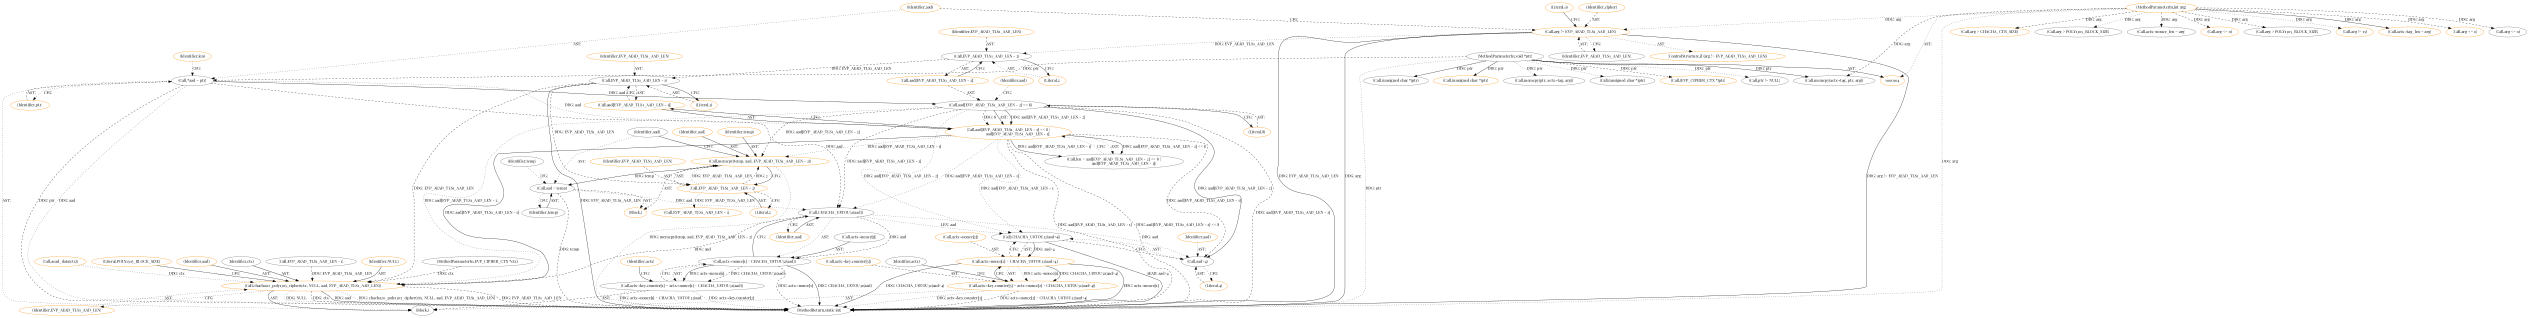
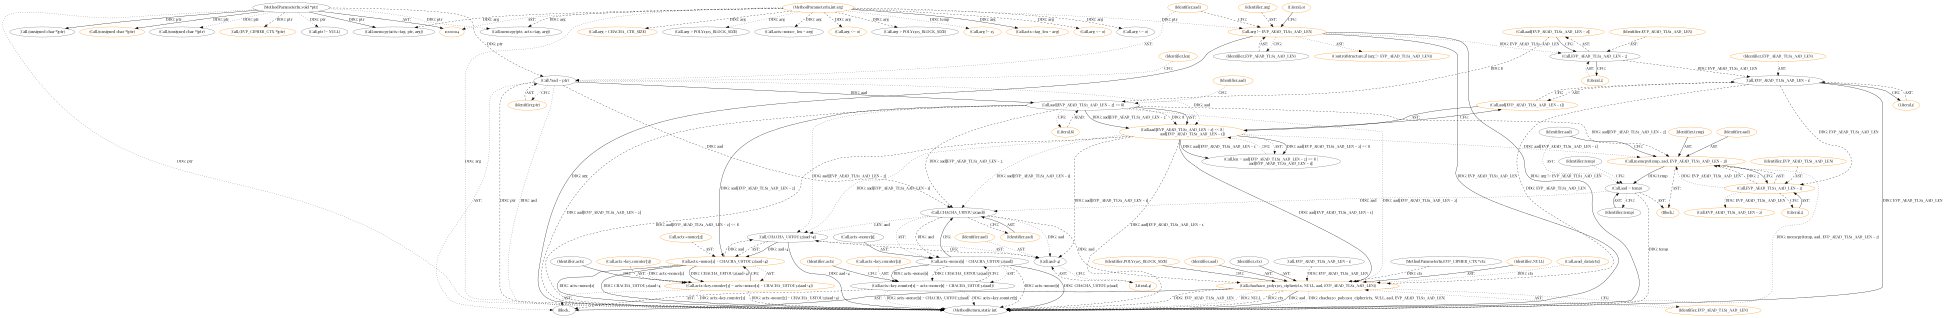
node "(Identifier,cipher)": label "(Identifier,cipher)" -> "(Identifier,arg)"
edge "(MethodParameterIn,int arg)" -> "(Call,memcpy(ptr, actx->tag, arg))": added, label "DDG: arg"
edge "(MethodParameterIn,int arg)" -> "(Call,arg != EVP_AEAD_TLS1_AAD_LEN)": label "DDG: arg" -> "DDG: ptr"
edge "(MethodParameterIn,int arg)" -> "(Call,arg != 15)": label "DDG: arg" -> "DDG: temp"
edge "(Call,aad[EVP_AEAD_TLS1_AAD_LEN - 2])" -> "(Call,aad[EVP_AEAD_TLS1_AAD_LEN - 2] << 8)": label "AST: " -> "DDG: 8"
edge "(Call,aad[EVP_AEAD_TLS1_AAD_LEN - 2] << 8)" -> "(Literal,8)": style solid -> dotted
edge "(Literal,8)" -> "(Call,aad[EVP_AEAD_TLS1_AAD_LEN - 2] << 8)": label "AST: " -> "AEAD: "
edge "(Call,aad[EVP_AEAD_TLS1_AAD_LEN - 2] << 8)" -> "(Call,aad+4)": now "(Call,aad[EVP_AEAD_TLS1_AAD_LEN - 2] << 8)" -> "(Call,actx->nonce[2] ^ CHACHA_U8TOU32(aad+4))"
edge "(Call,actx->nonce[2] ^ CHACHA_U8TOU32(aad+4))" -> "(Call,CHACHA_U8TOU32(aad+4))": label "CFG: " -> "DDG: aad"
node "(Literal,POLY1305_BLOCK_SIZE)": label "(Literal,POLY1305_BLOCK_SIZE)" -> "(Identifier,POLY1305_BLOCK_SIZE)"
node "(Call,actx->key.counter[2])": added
edge "(Call,CHACHA_U8TOU32(aad+4))" -> "(MethodReturn,static int)": label "AEAD: aad+4" -> "DDG: aad+4"
